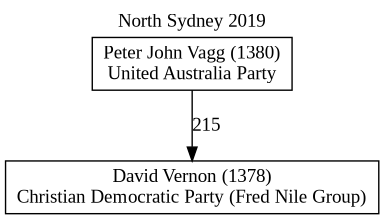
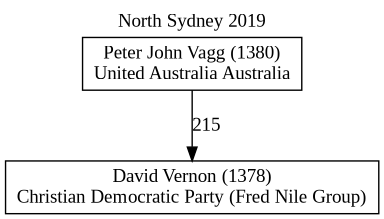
node "Peter John Vagg (1380) United Australia Party": label "Peter John Vagg (1380) United Australia Party" -> "Peter John Vagg (1380) United Australia Australia"
